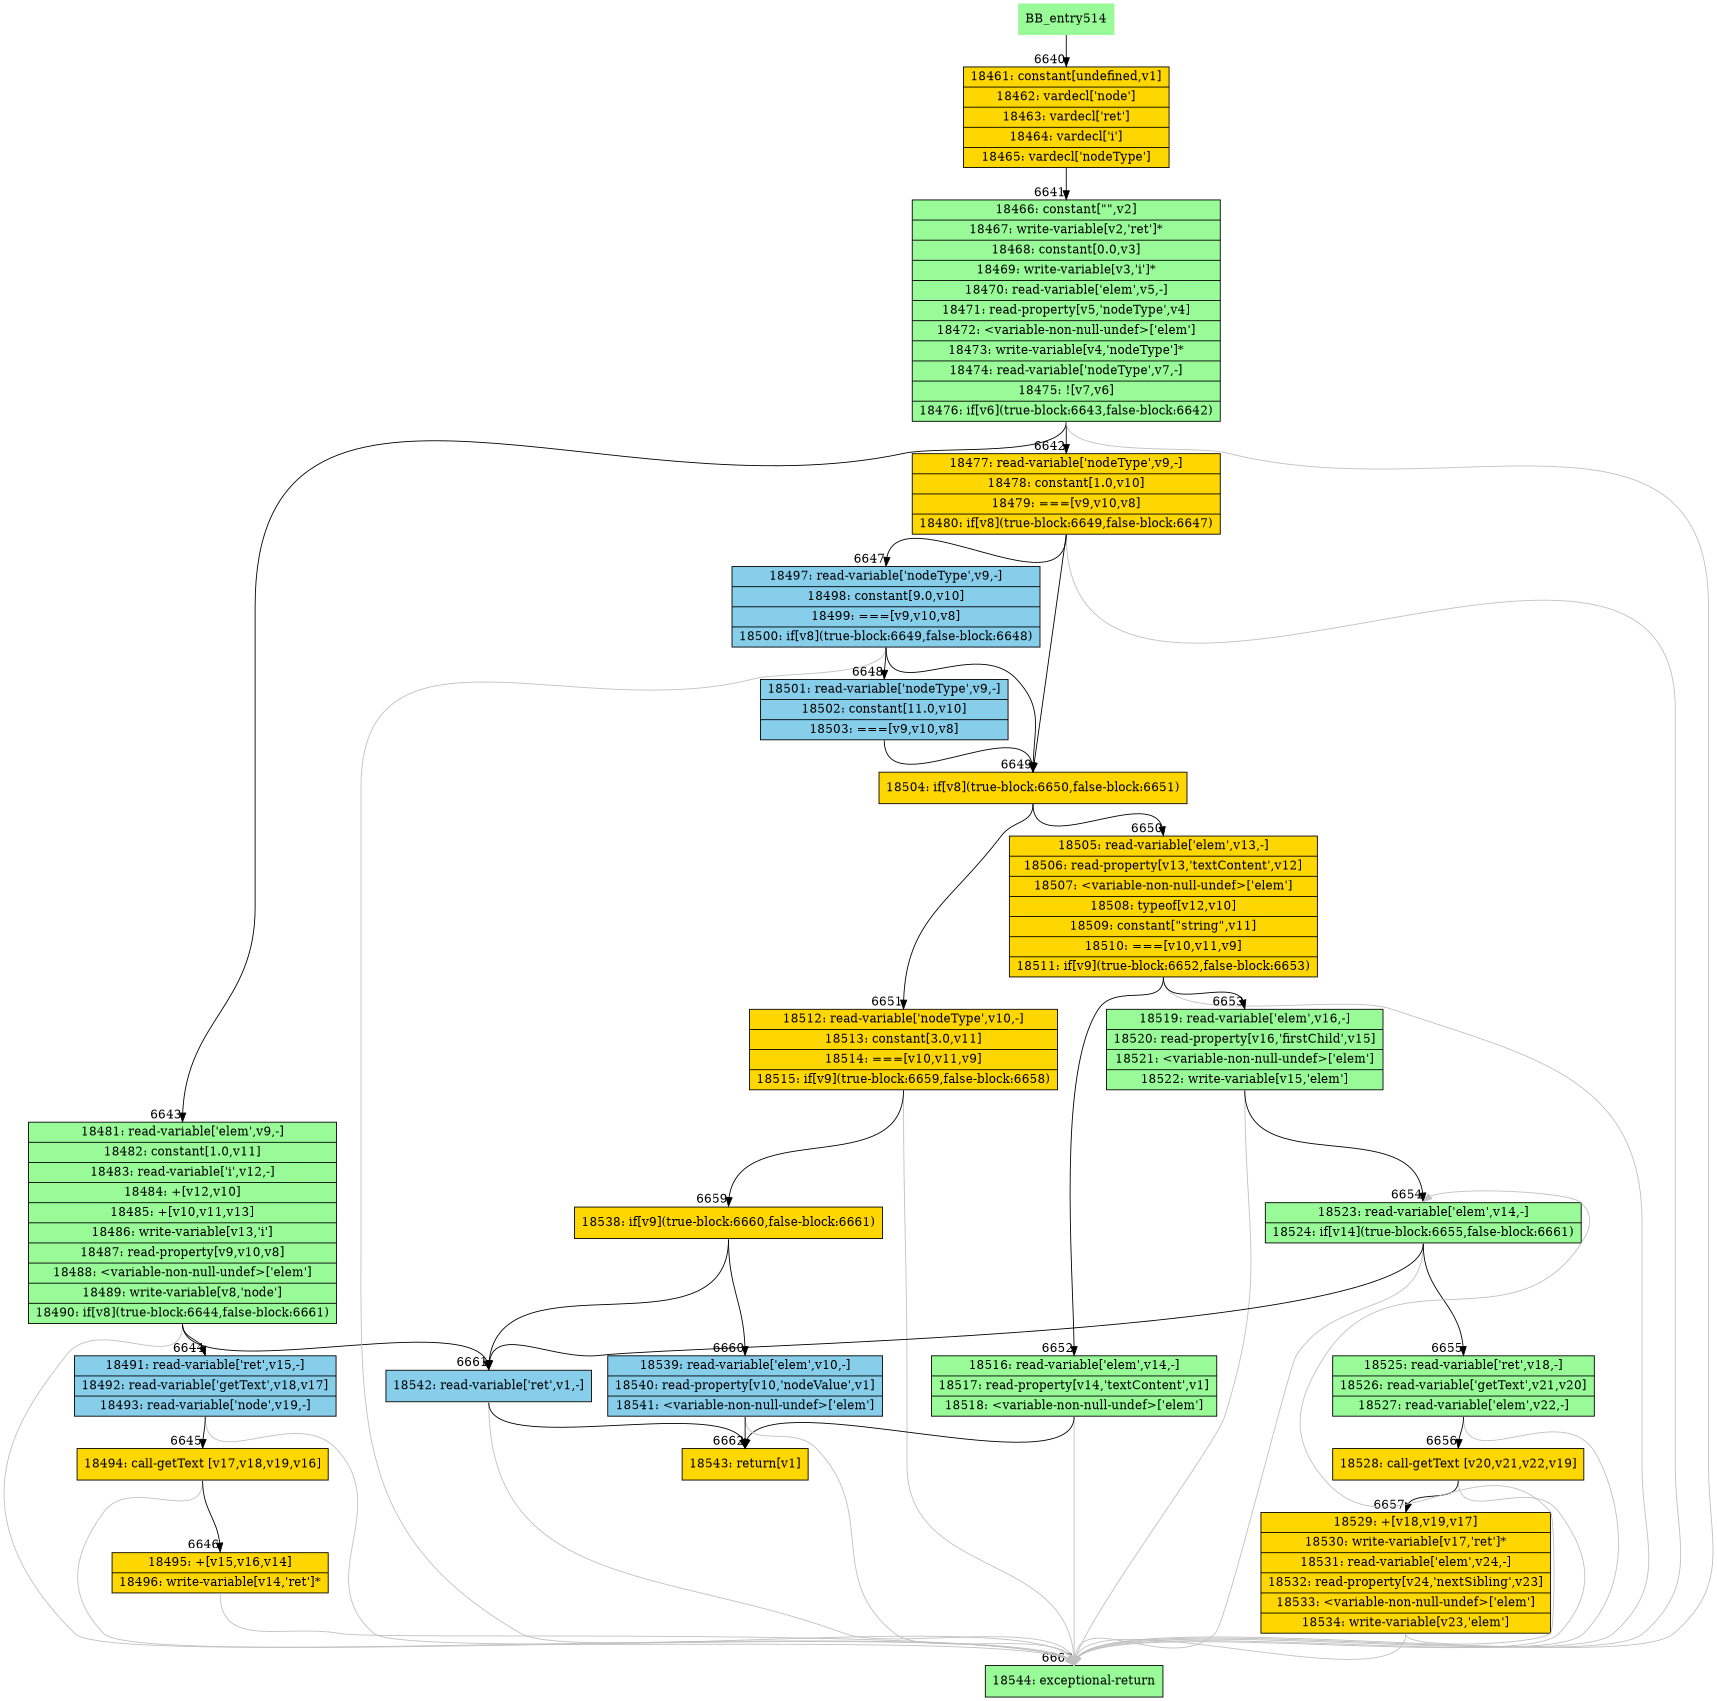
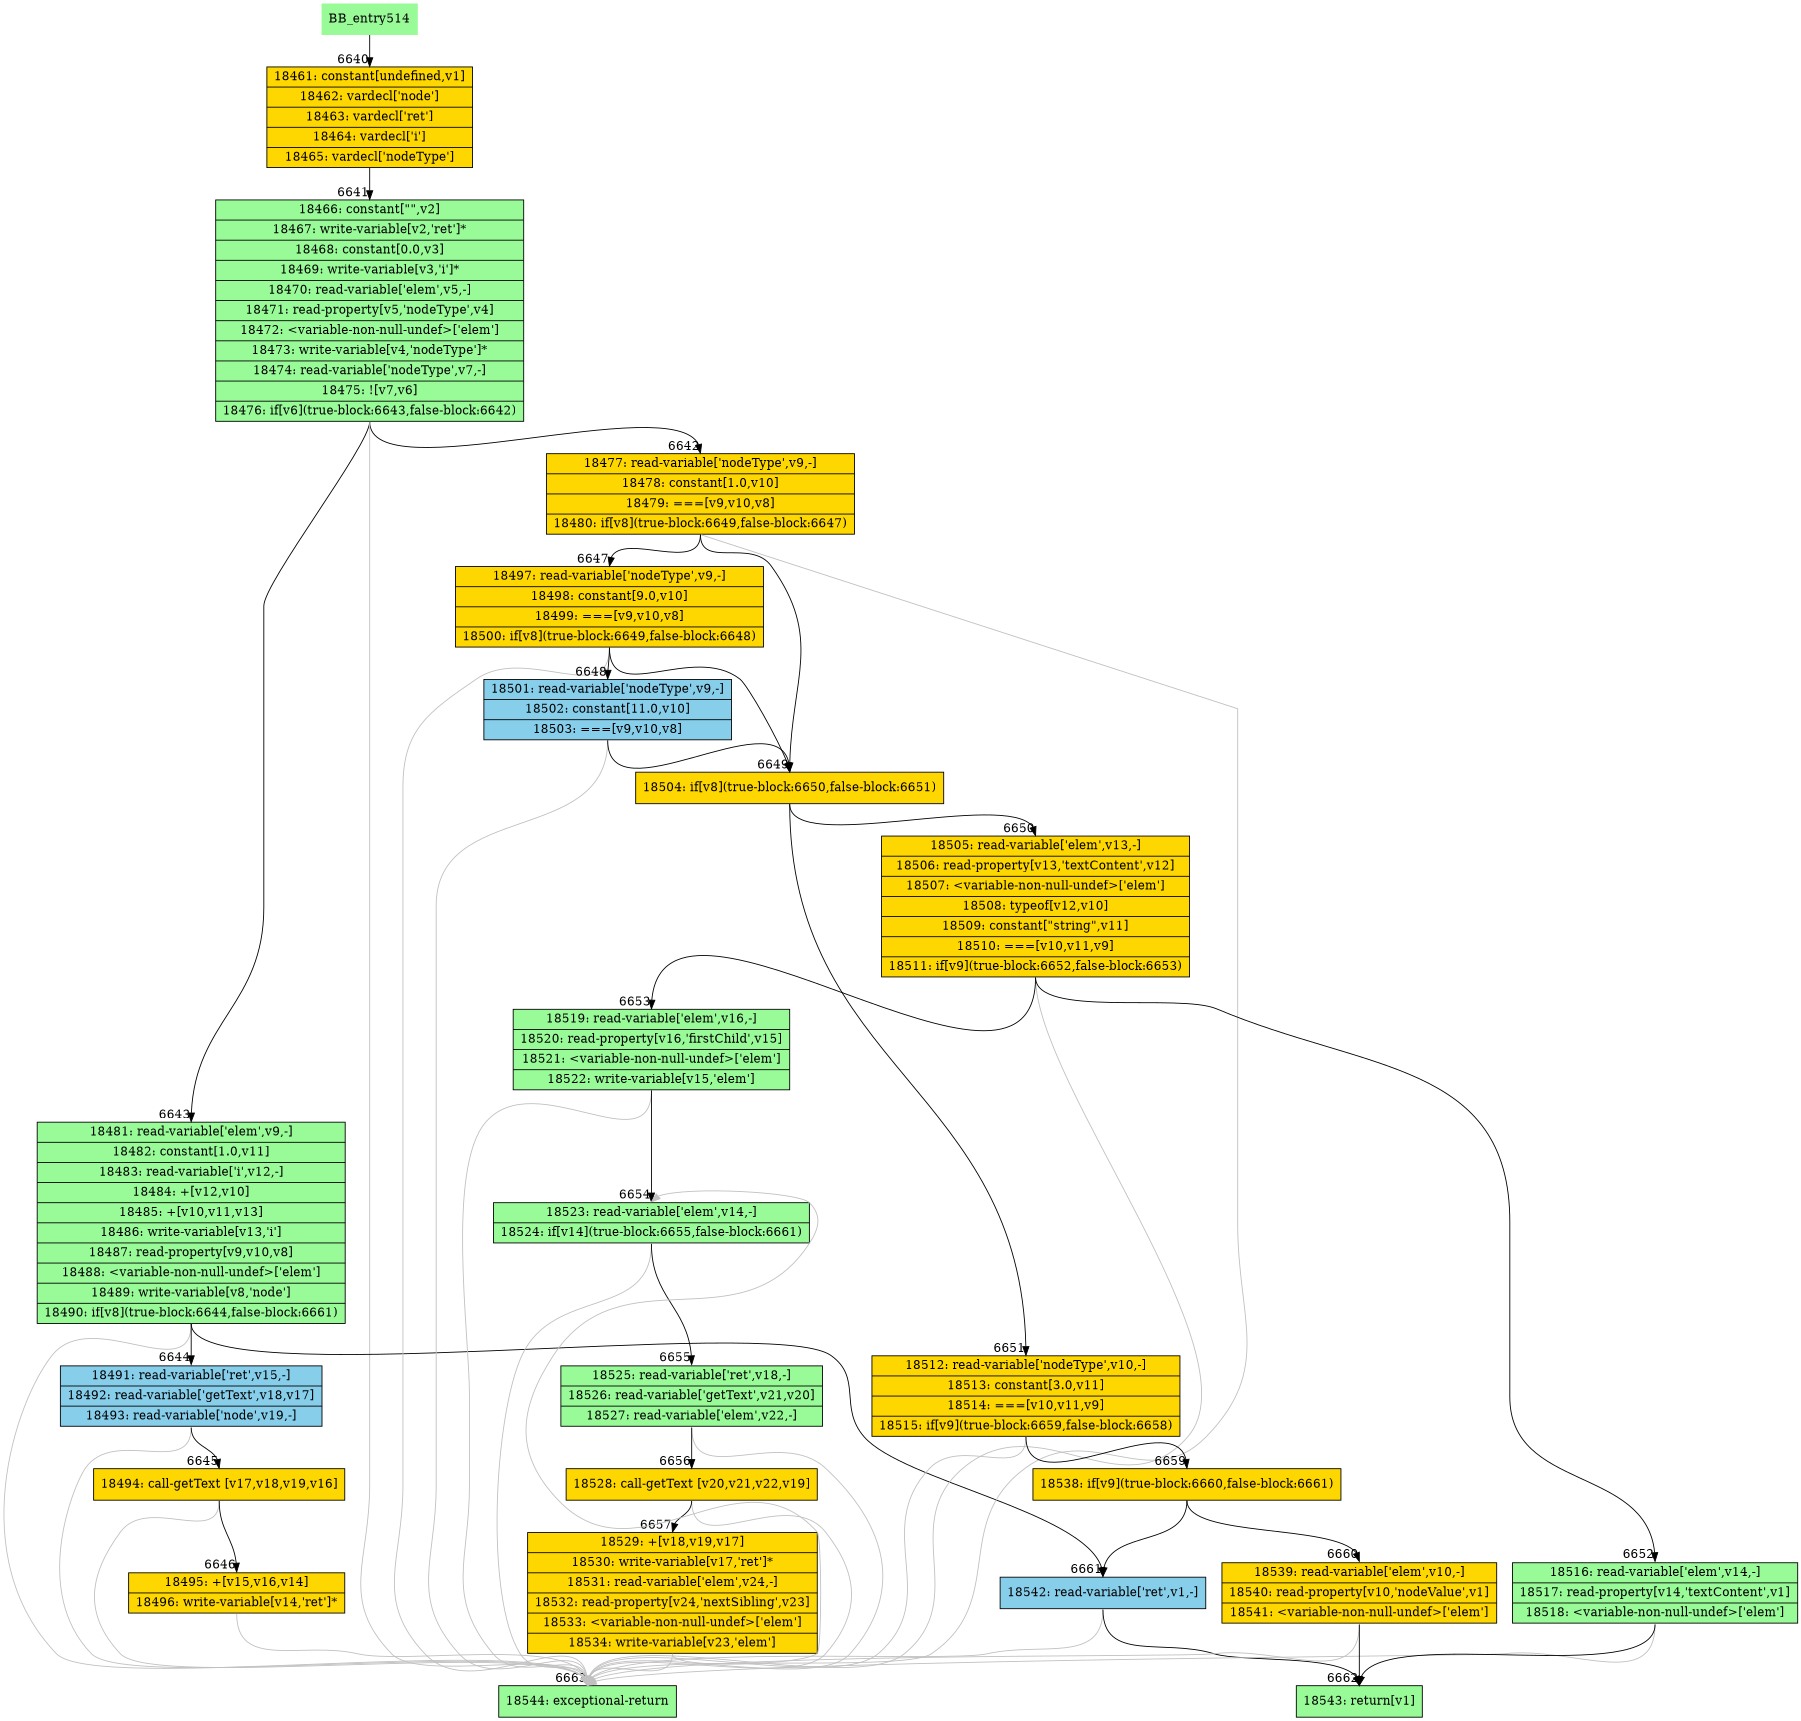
node "18497: read-variable['nodeType',v9,-]": fillcolor skyblue -> gold
edge "18501: read-variable['nodeType',v9,-]" -> "18544: exceptional-return": added
edge "18523: read-variable['elem',v14,-]" -> "18542: read-variable['ret',v1,-]": removed
node "18539: read-variable['elem',v10,-]": fillcolor skyblue -> gold
node "18543: return[v1]": fillcolor gold -> palegreen
